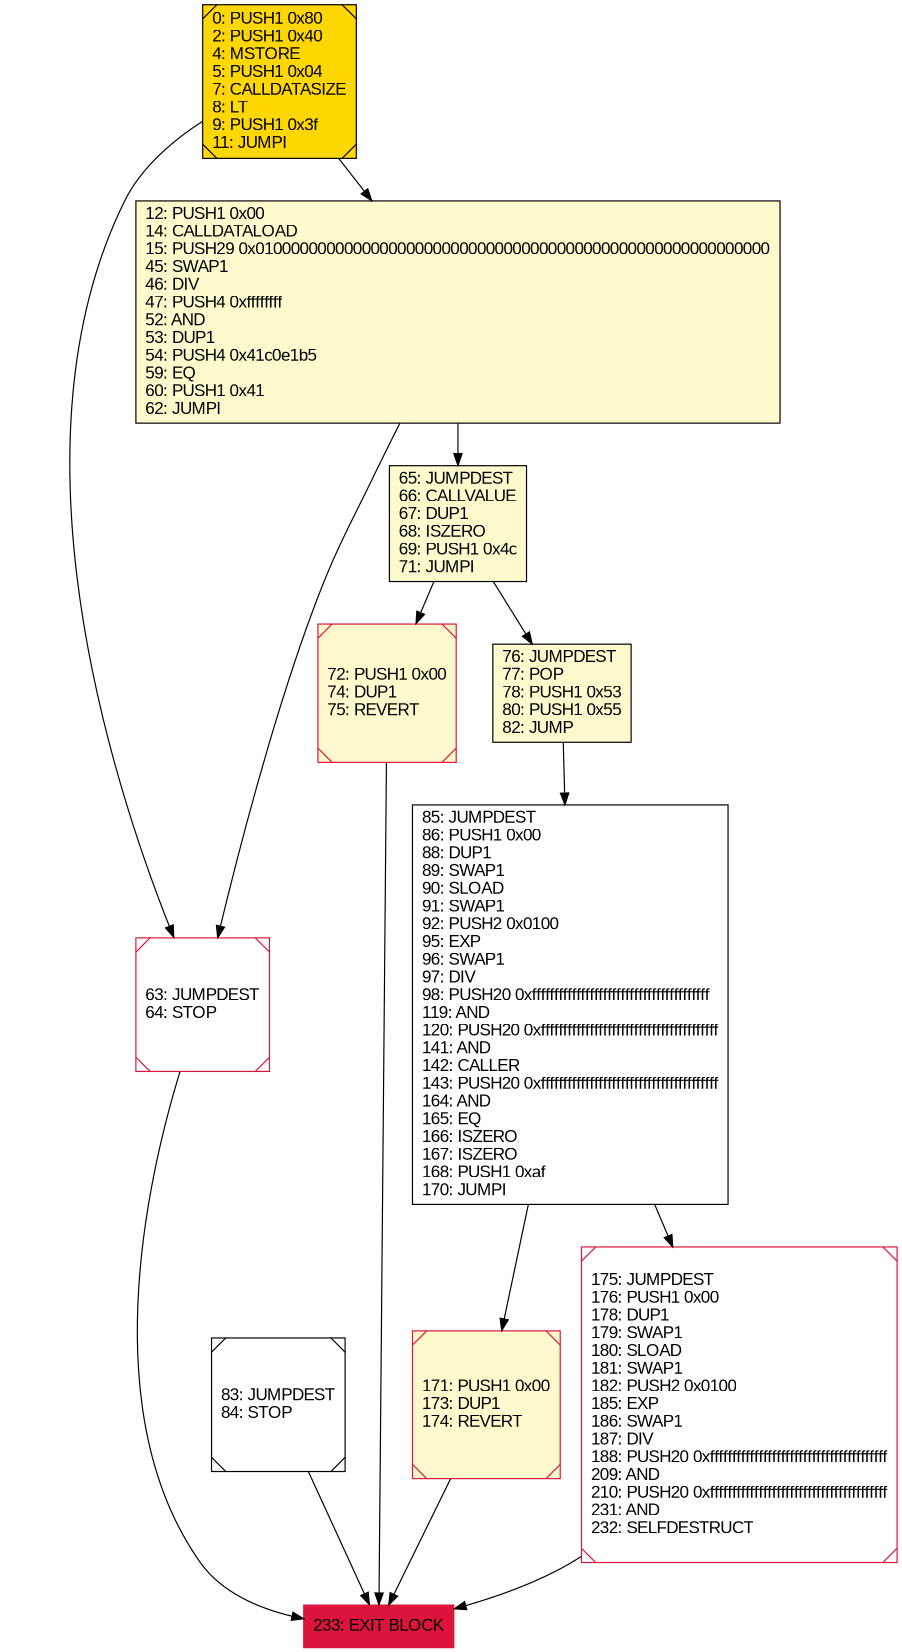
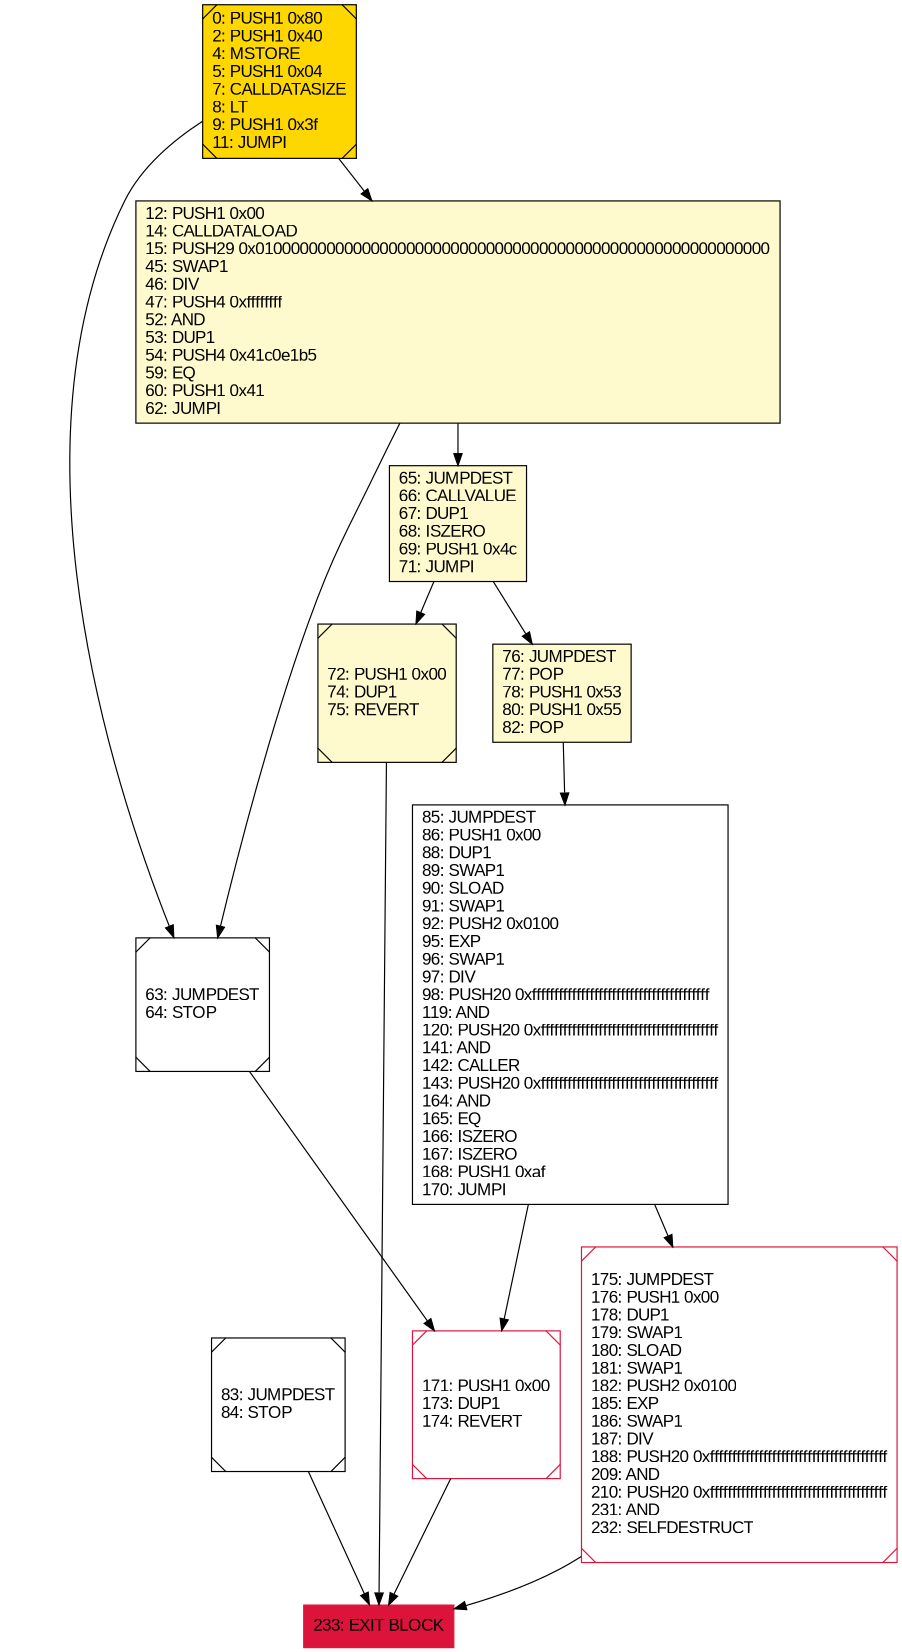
node "72: PUSH1 0x00 74: DUP1 75: REVERT": color crimson -> black
node "76: JUMPDEST 77: POP 78: PUSH1 0x53 80: PUSH1 0x55 82: JUMP": label "76: JUMPDEST 77: POP 78: PUSH1 0x53 80: PUSH1 0x55 82: JUMP" -> "76: JUMPDEST 77: POP 78: PUSH1 0x53 80: PUSH1 0x55 82: POP"
node "63: JUMPDEST 64: STOP": color crimson -> black
edge "63: JUMPDEST 64: STOP" -> "233: EXIT BLOCK": now "63: JUMPDEST 64: STOP" -> "171: PUSH1 0x00 173: DUP1 174: REVERT"
node "171: PUSH1 0x00 173: DUP1 174: REVERT": fillcolor lemonchiffon -> white
